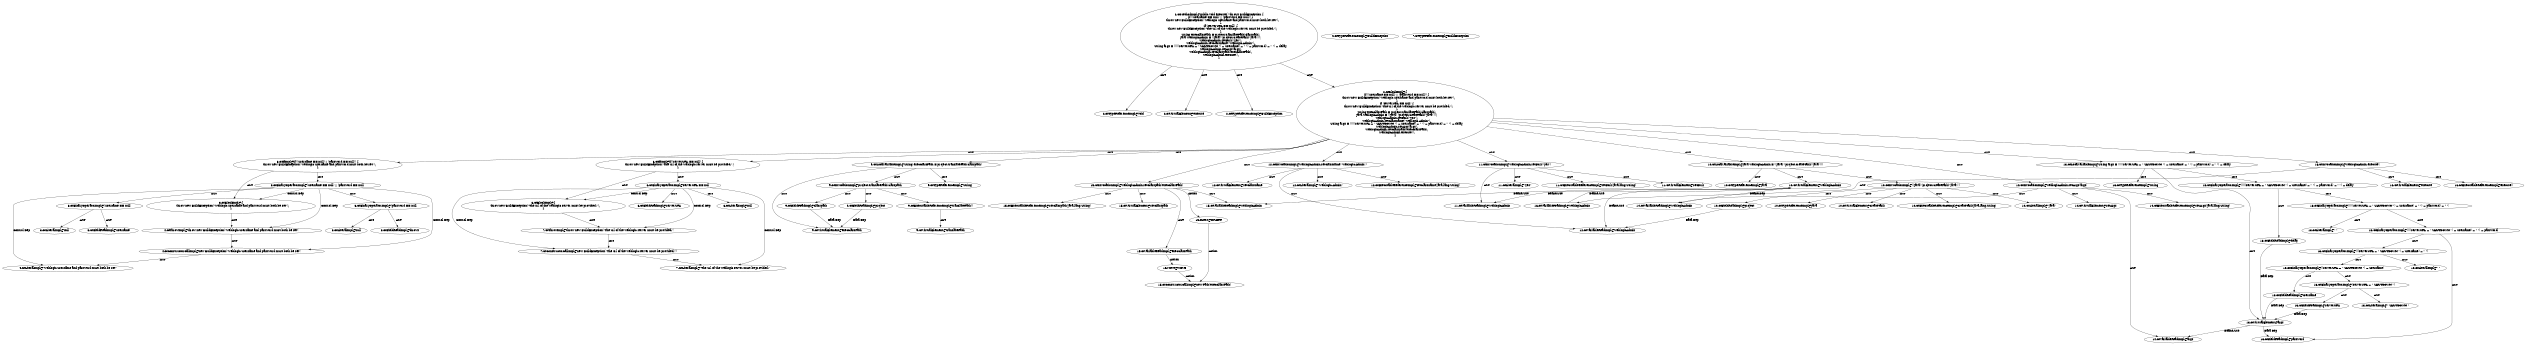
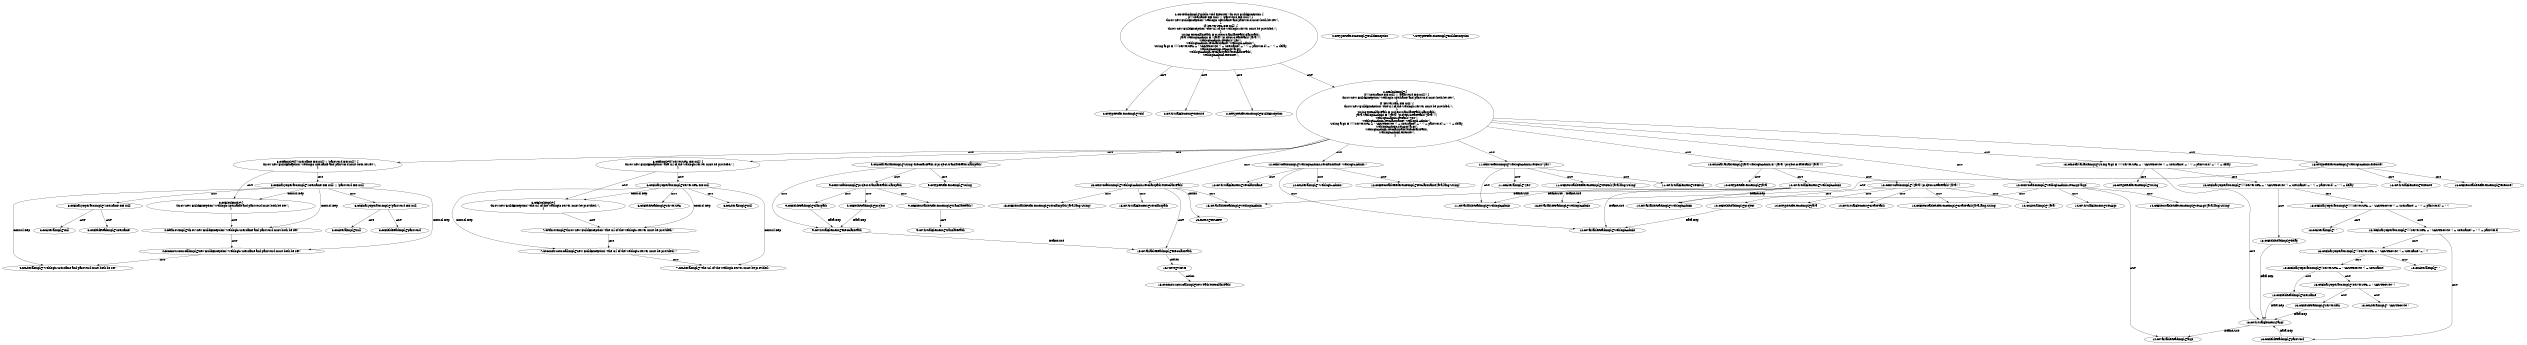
node "16:CtInvocationImpl@weblogicAdmin.execute()": label "16:CtInvocationImpl@weblogicAdmin.execute()" -> "16:CtTypeReferenceImpl@weblogicAdmin.execute()"
edge "16:CtVariableReadImpl@weblogicAdmin" -> "10:CtVirtualElement@weblogicAdmin": reversed
node "3:CtFieldReadImpl@throws": label "3:CtFieldReadImpl@throws" -> "3:CtFieldReadImpl@password"
edge "9:CtVirtualElement@execClassPath" -> "15:CtVariableReadImpl@execClassPath": added, label "Define-Use"
edge "15:Insert@INSERT" -> "15:CtConstructorCallImpl@new Path(execClassPath)": removed, label "Action"
edge "13:CtVirtualElement@args" -> "13:CtFieldReadImpl@password": reversed
